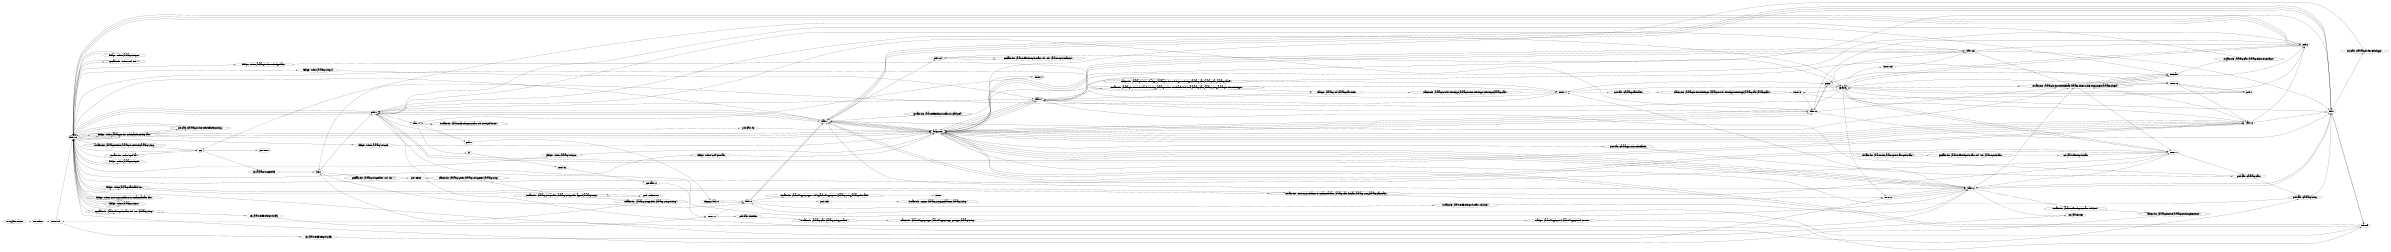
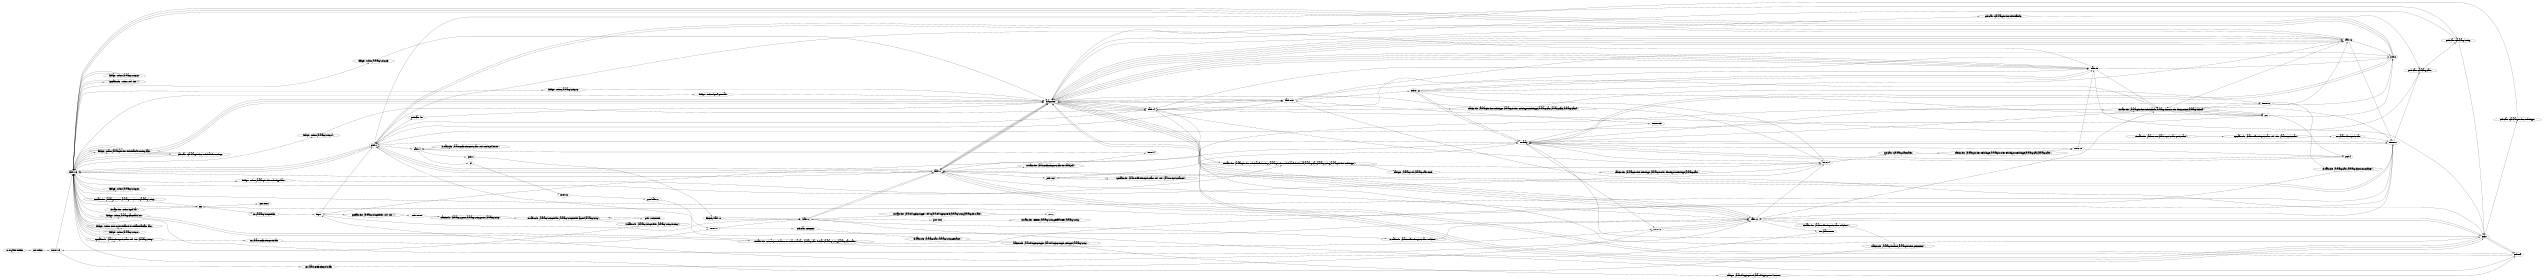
node "checkcast": label "checkcast" -> "goto"
edge "load.r r4" -> "staticget <java.lang.Void: java.lang.Class TYPE>": now "load.r r4" -> "load.r $r37"
edge "load.r r6" -> "push 1": now "load.r r6" -> "store.r r1"
